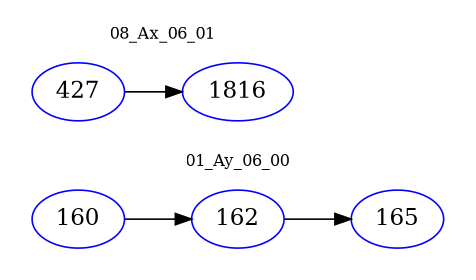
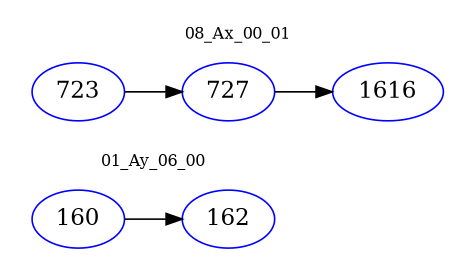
cluster "08_Ax_06_01": label "08_Ax_06_01" -> "08_Ax_00_01"
node "723": added
node "427": label "427" -> "727"
node "1816": label "1816" -> "1616"
node "165": removed
